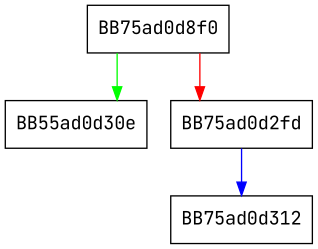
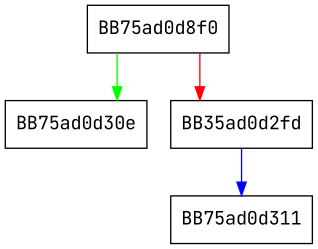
node "BB55ad0d30e": label "BB55ad0d30e" -> "BB75ad0d30e"
node "BB75ad0d2fd": label "BB75ad0d2fd" -> "BB35ad0d2fd"
node "BB75ad0d312": label "BB75ad0d312" -> "BB75ad0d311"
